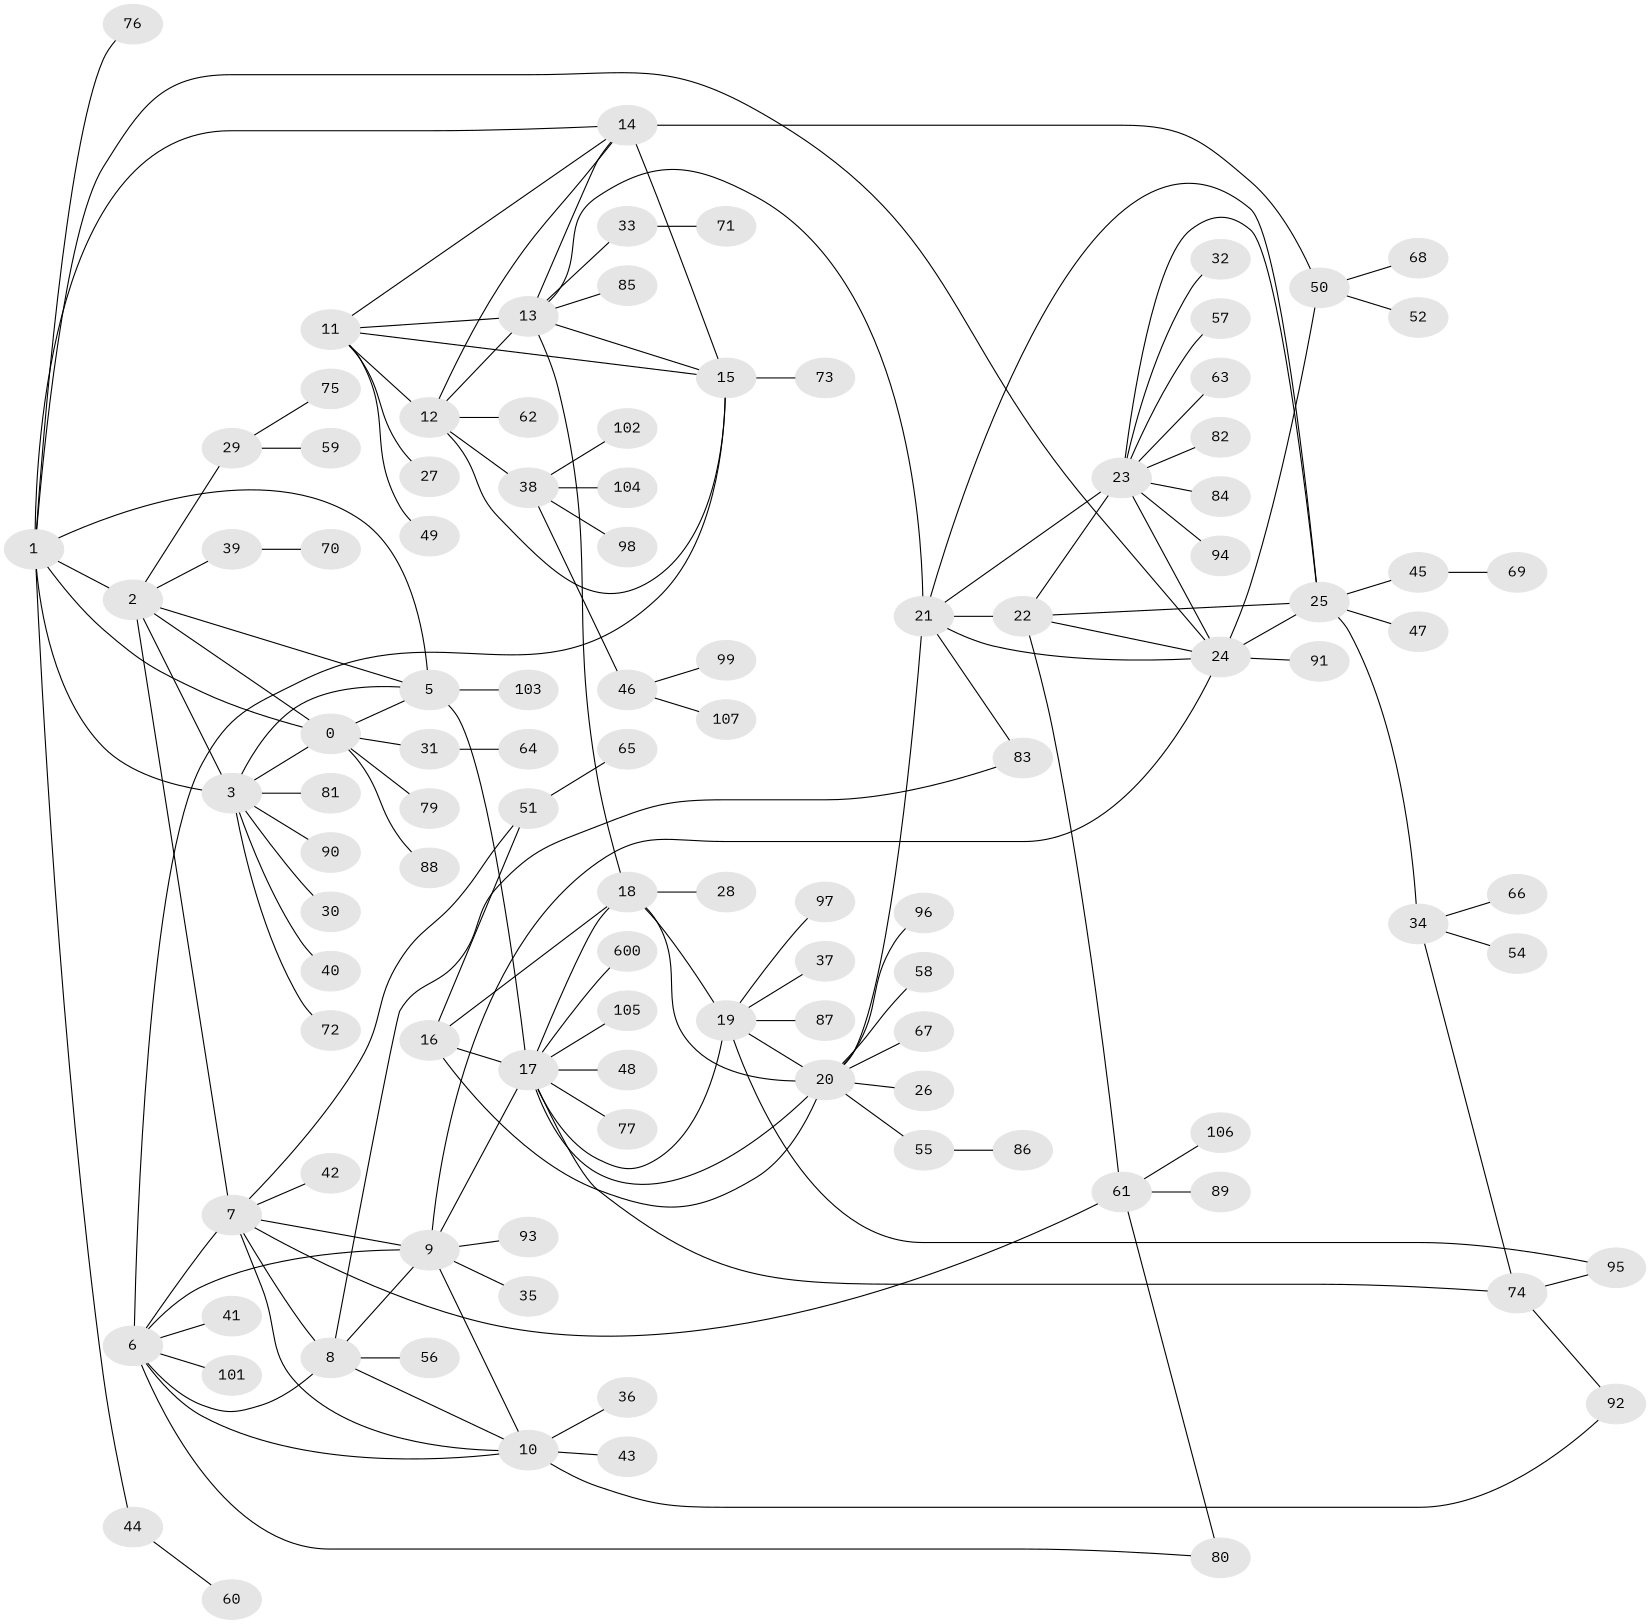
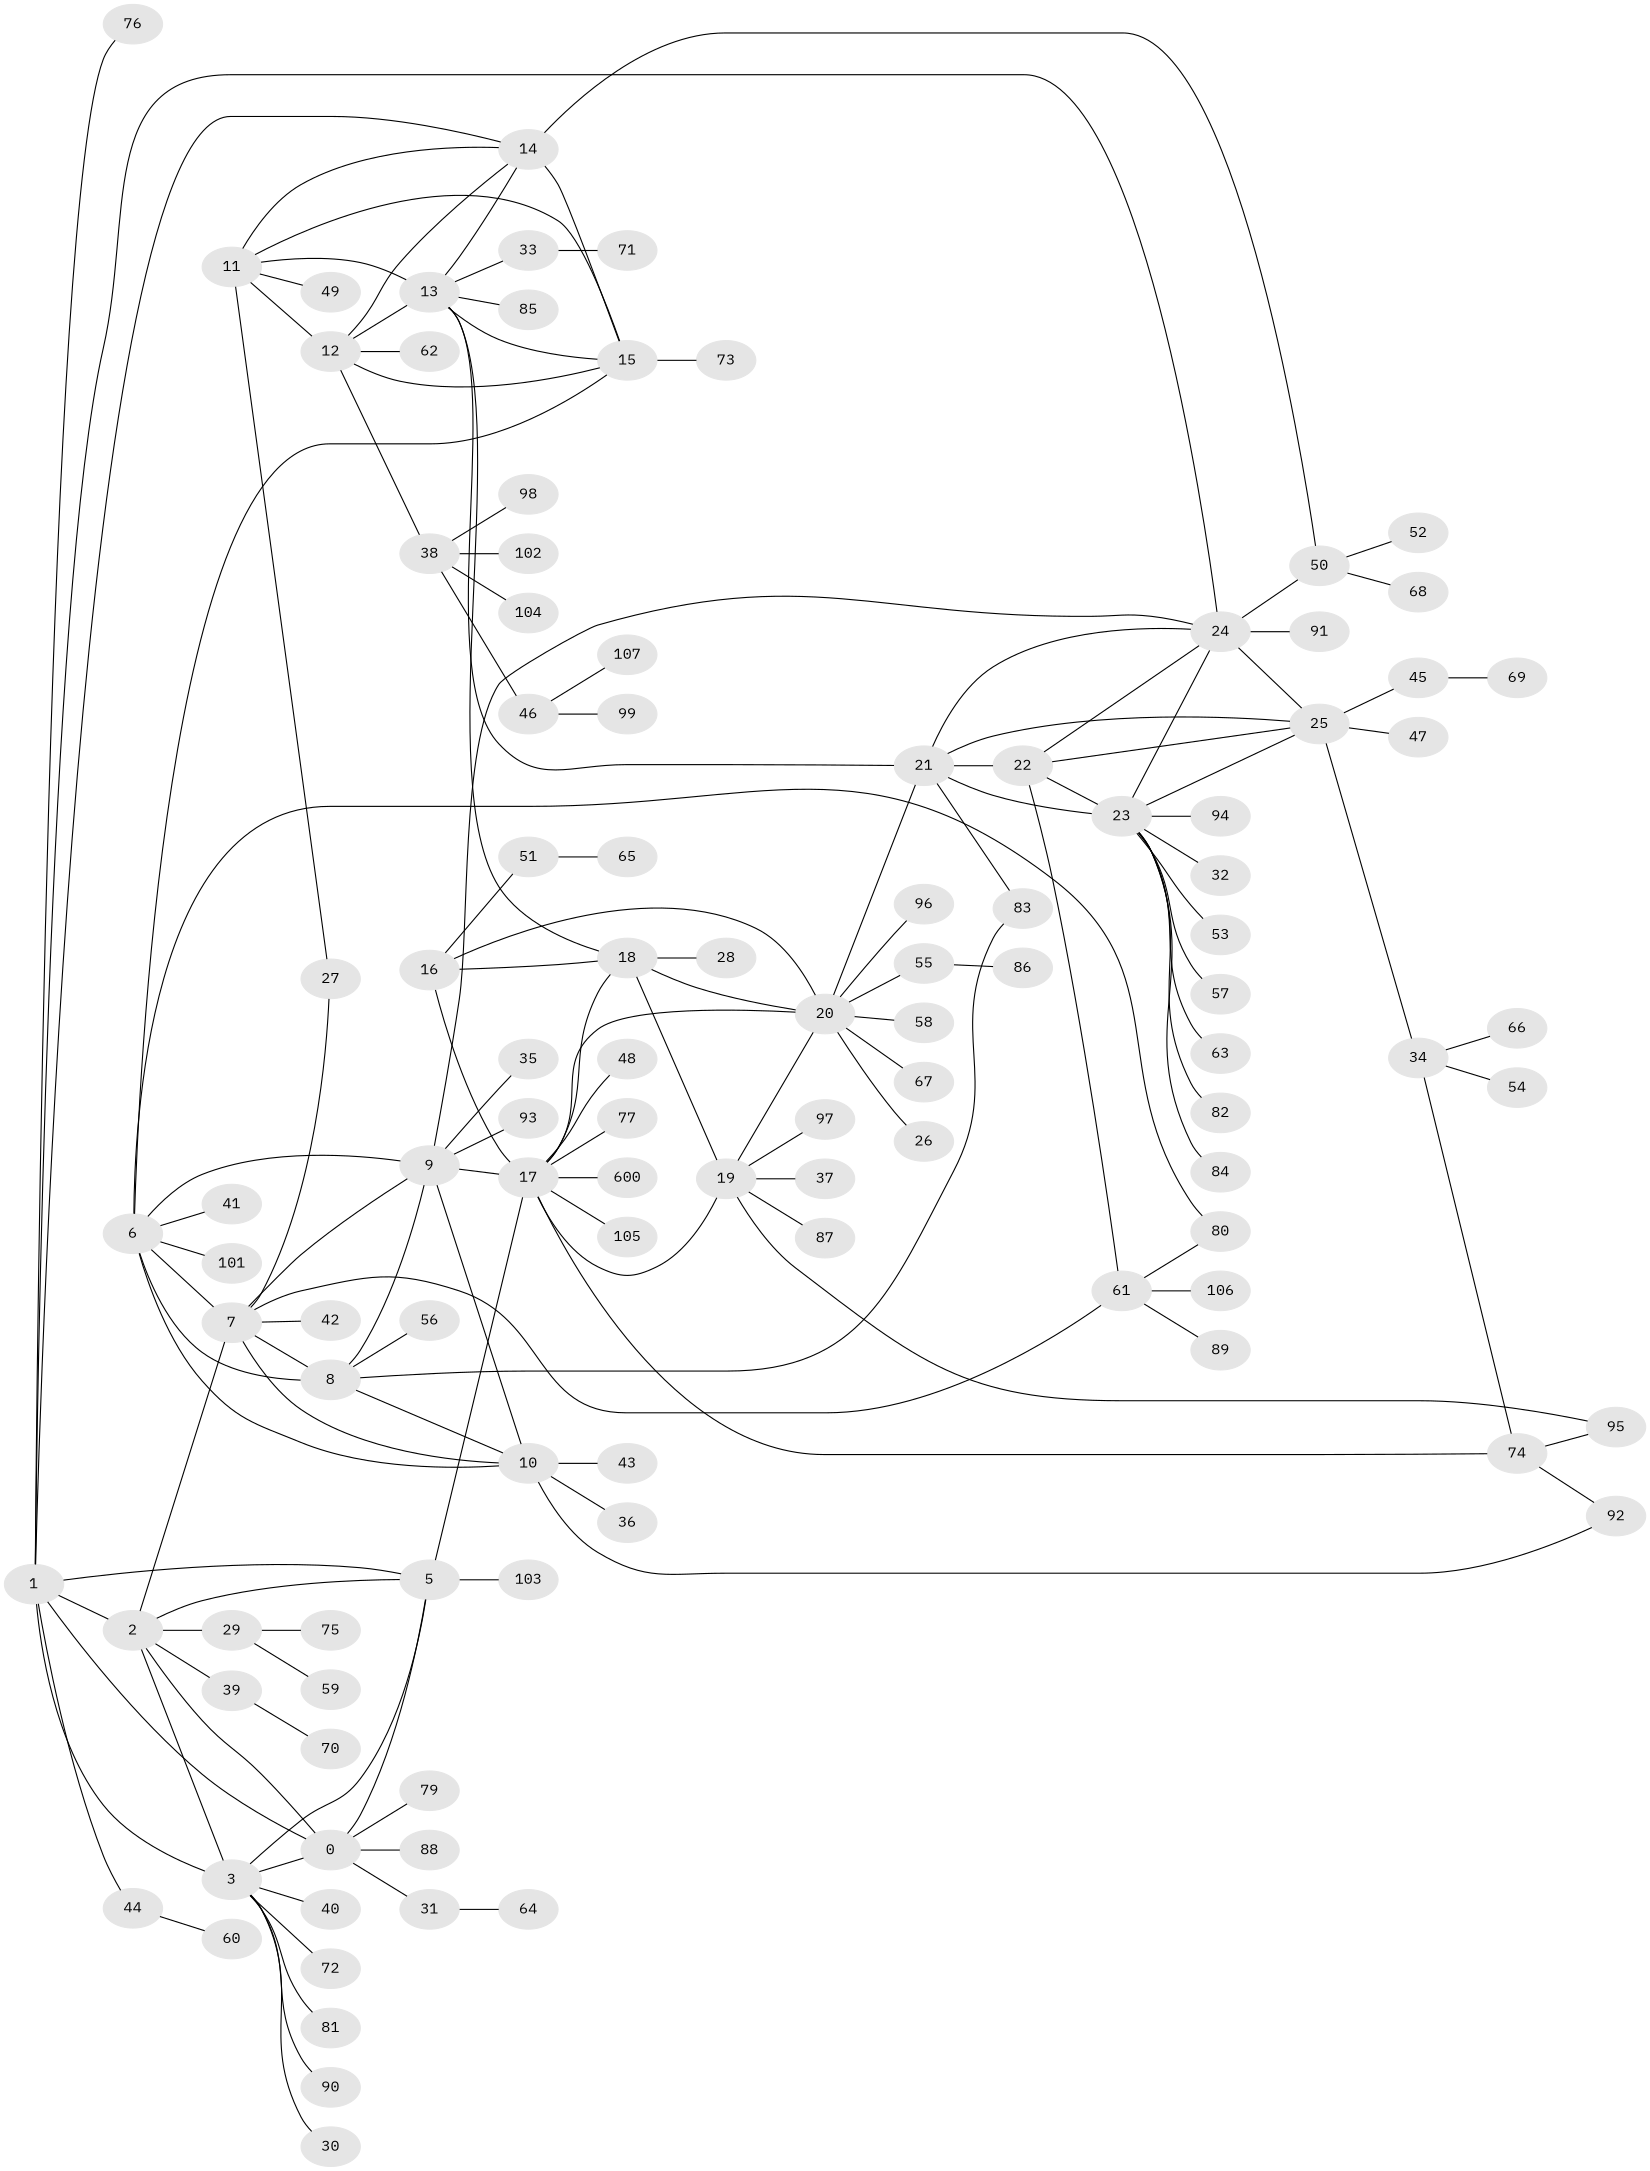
node "53": added
edge "51" -- "7": now "27" -- "7"
